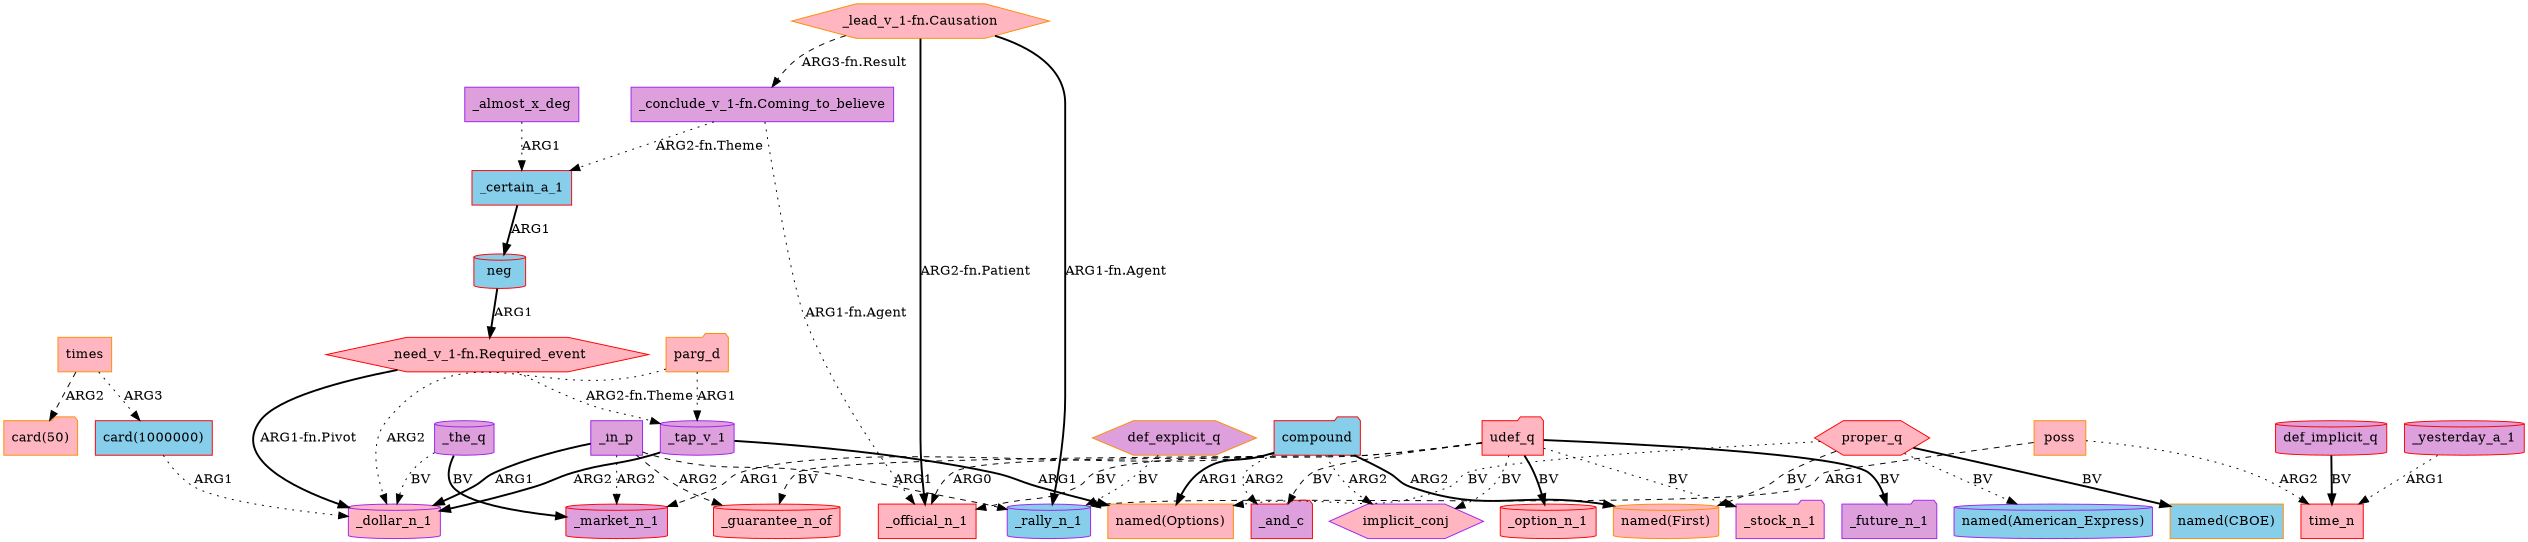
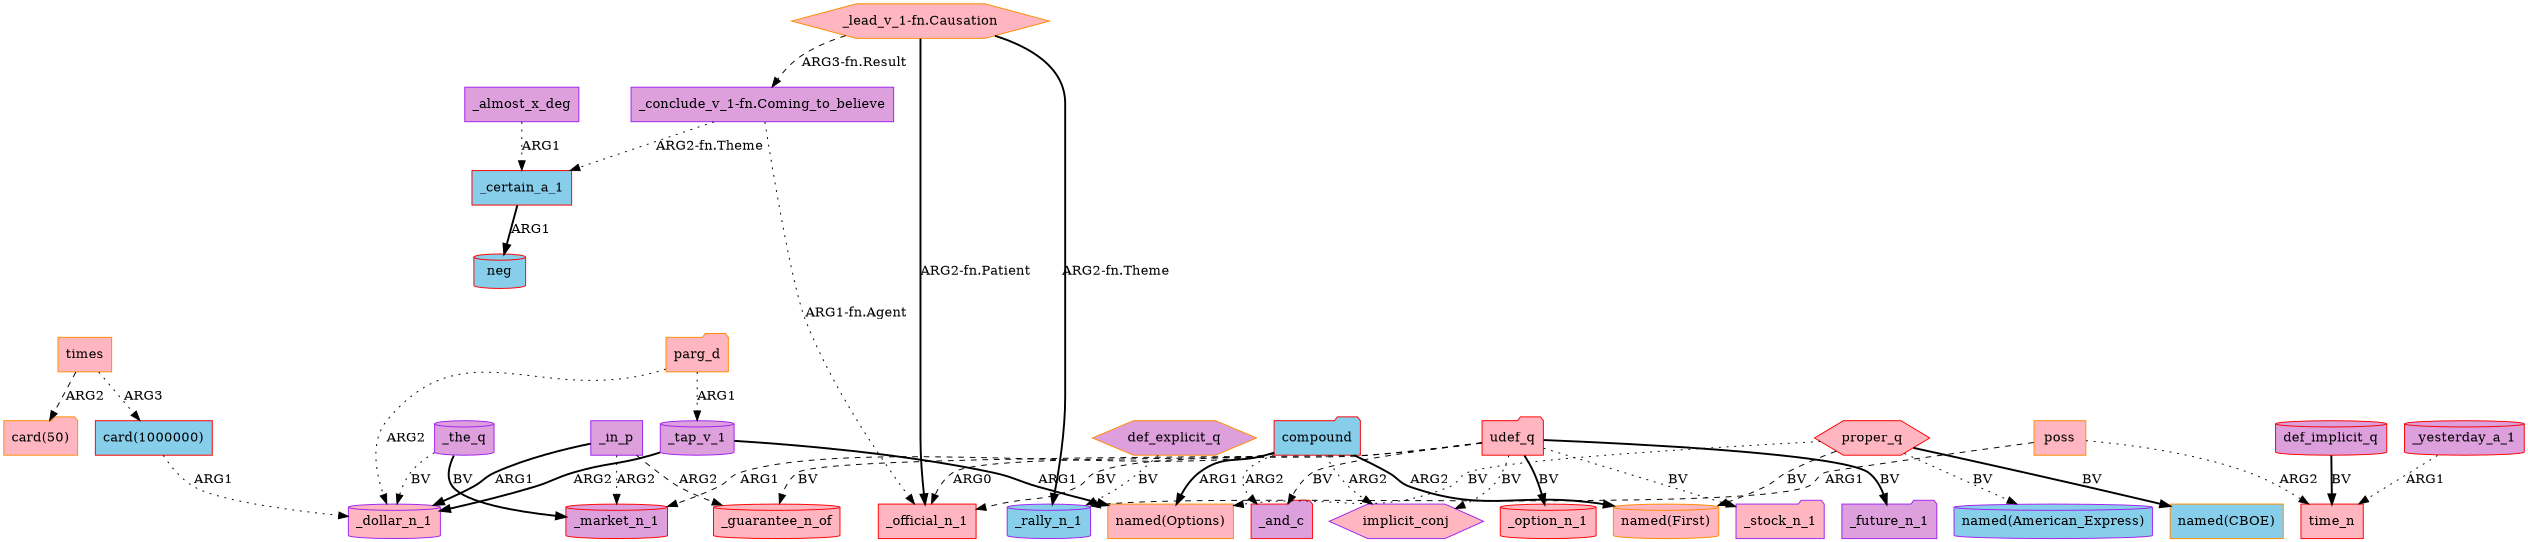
edge "_lead_v_1-fn.Causation" -> "_rally_n_1": label "ARG1-fn.Agent" -> "ARG2-fn.Theme"
node "_need_v_1-fn.Required_event": removed
edge "_in_p" -> "_rally_n_1": removed, label "ARG1"
